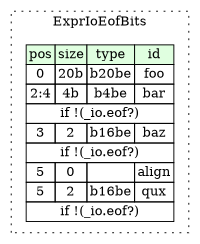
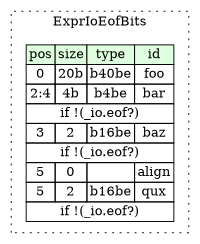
node "pos": text "b20be" -> "b40be"
